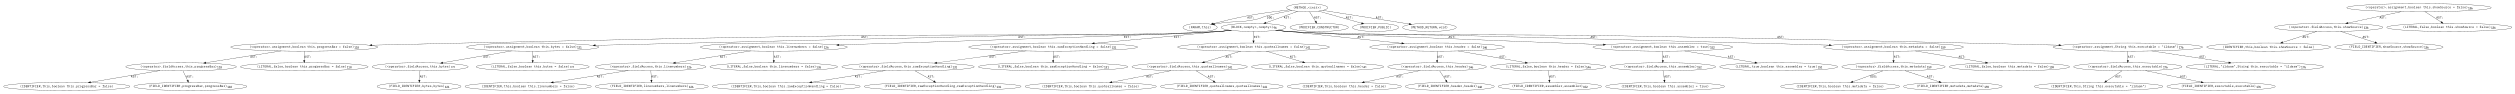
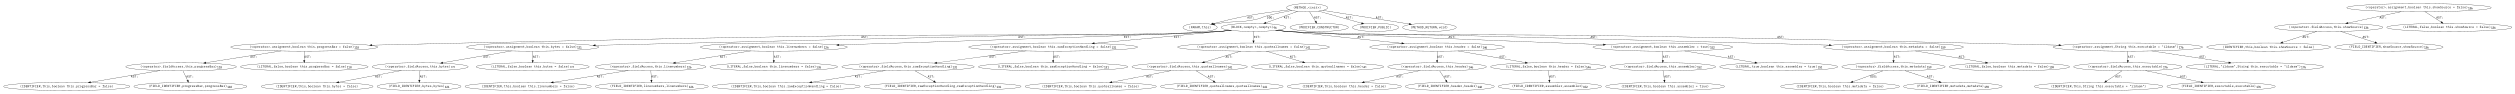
node "(IDENTIFIER,this,boolean this.bytes = false)": added
